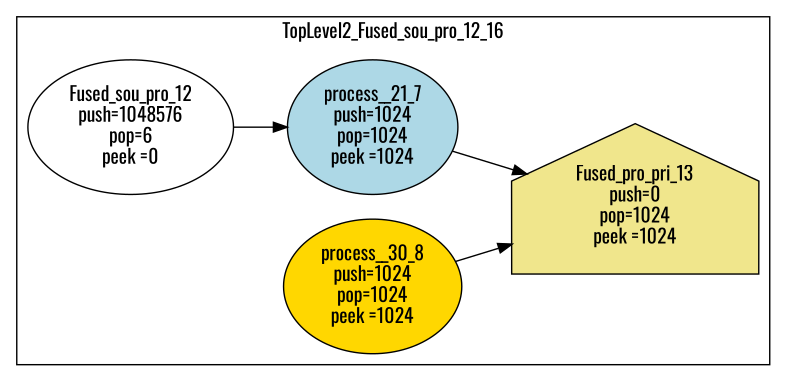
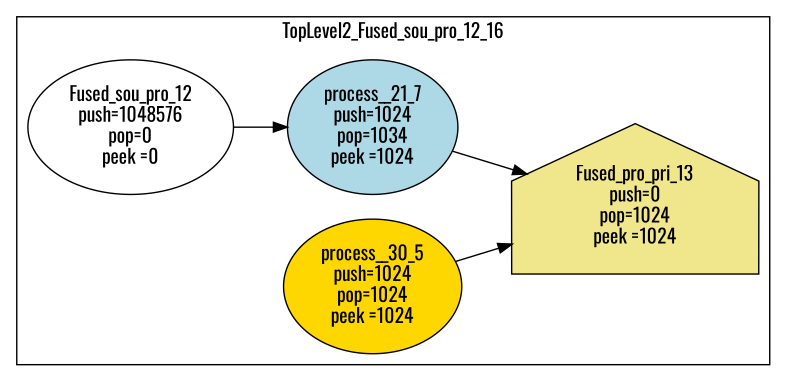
node "Fused_sou_pro_12 push=1048576 pop=6 peek =0": label "Fused_sou_pro_12 push=1048576 pop=6 peek =0" -> "Fused_sou_pro_12 push=1048576 pop=0 peek =0"
node "process__21_7 push=1024 pop=1024 peek =1024": label "process__21_7 push=1024 pop=1024 peek =1024" -> "process__21_7 push=1024 pop=1034 peek =1024"
node "process__30_8 push=1024 pop=1024 peek =1024": label "process__30_8 push=1024 pop=1024 peek =1024" -> "process__30_5 push=1024 pop=1024 peek =1024"
